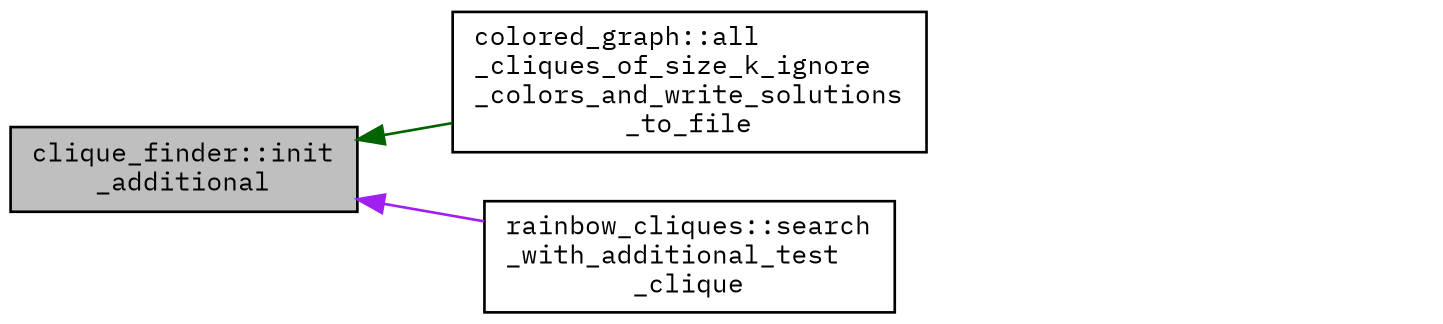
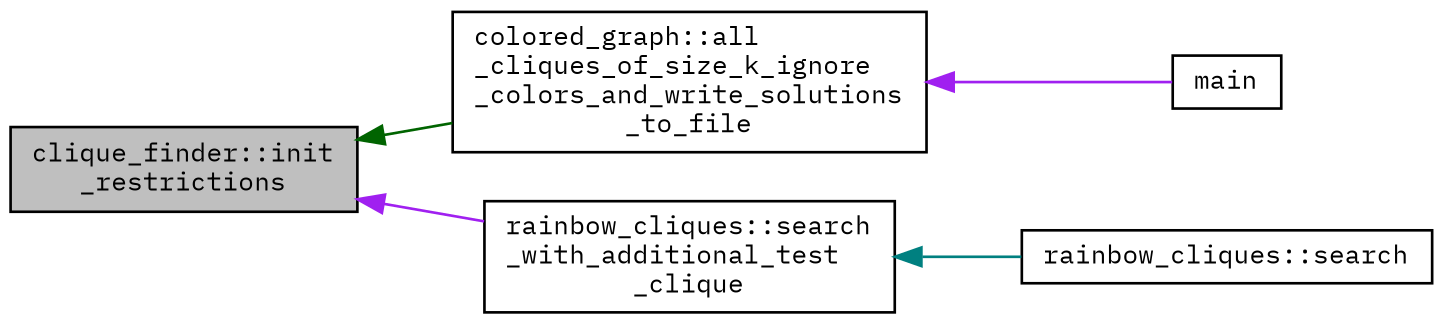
node "main": added
node "clique_finder::init _additional": label "clique_finder::init _additional" -> "clique_finder::init _restrictions"
node "rainbow_cliques::search": added
